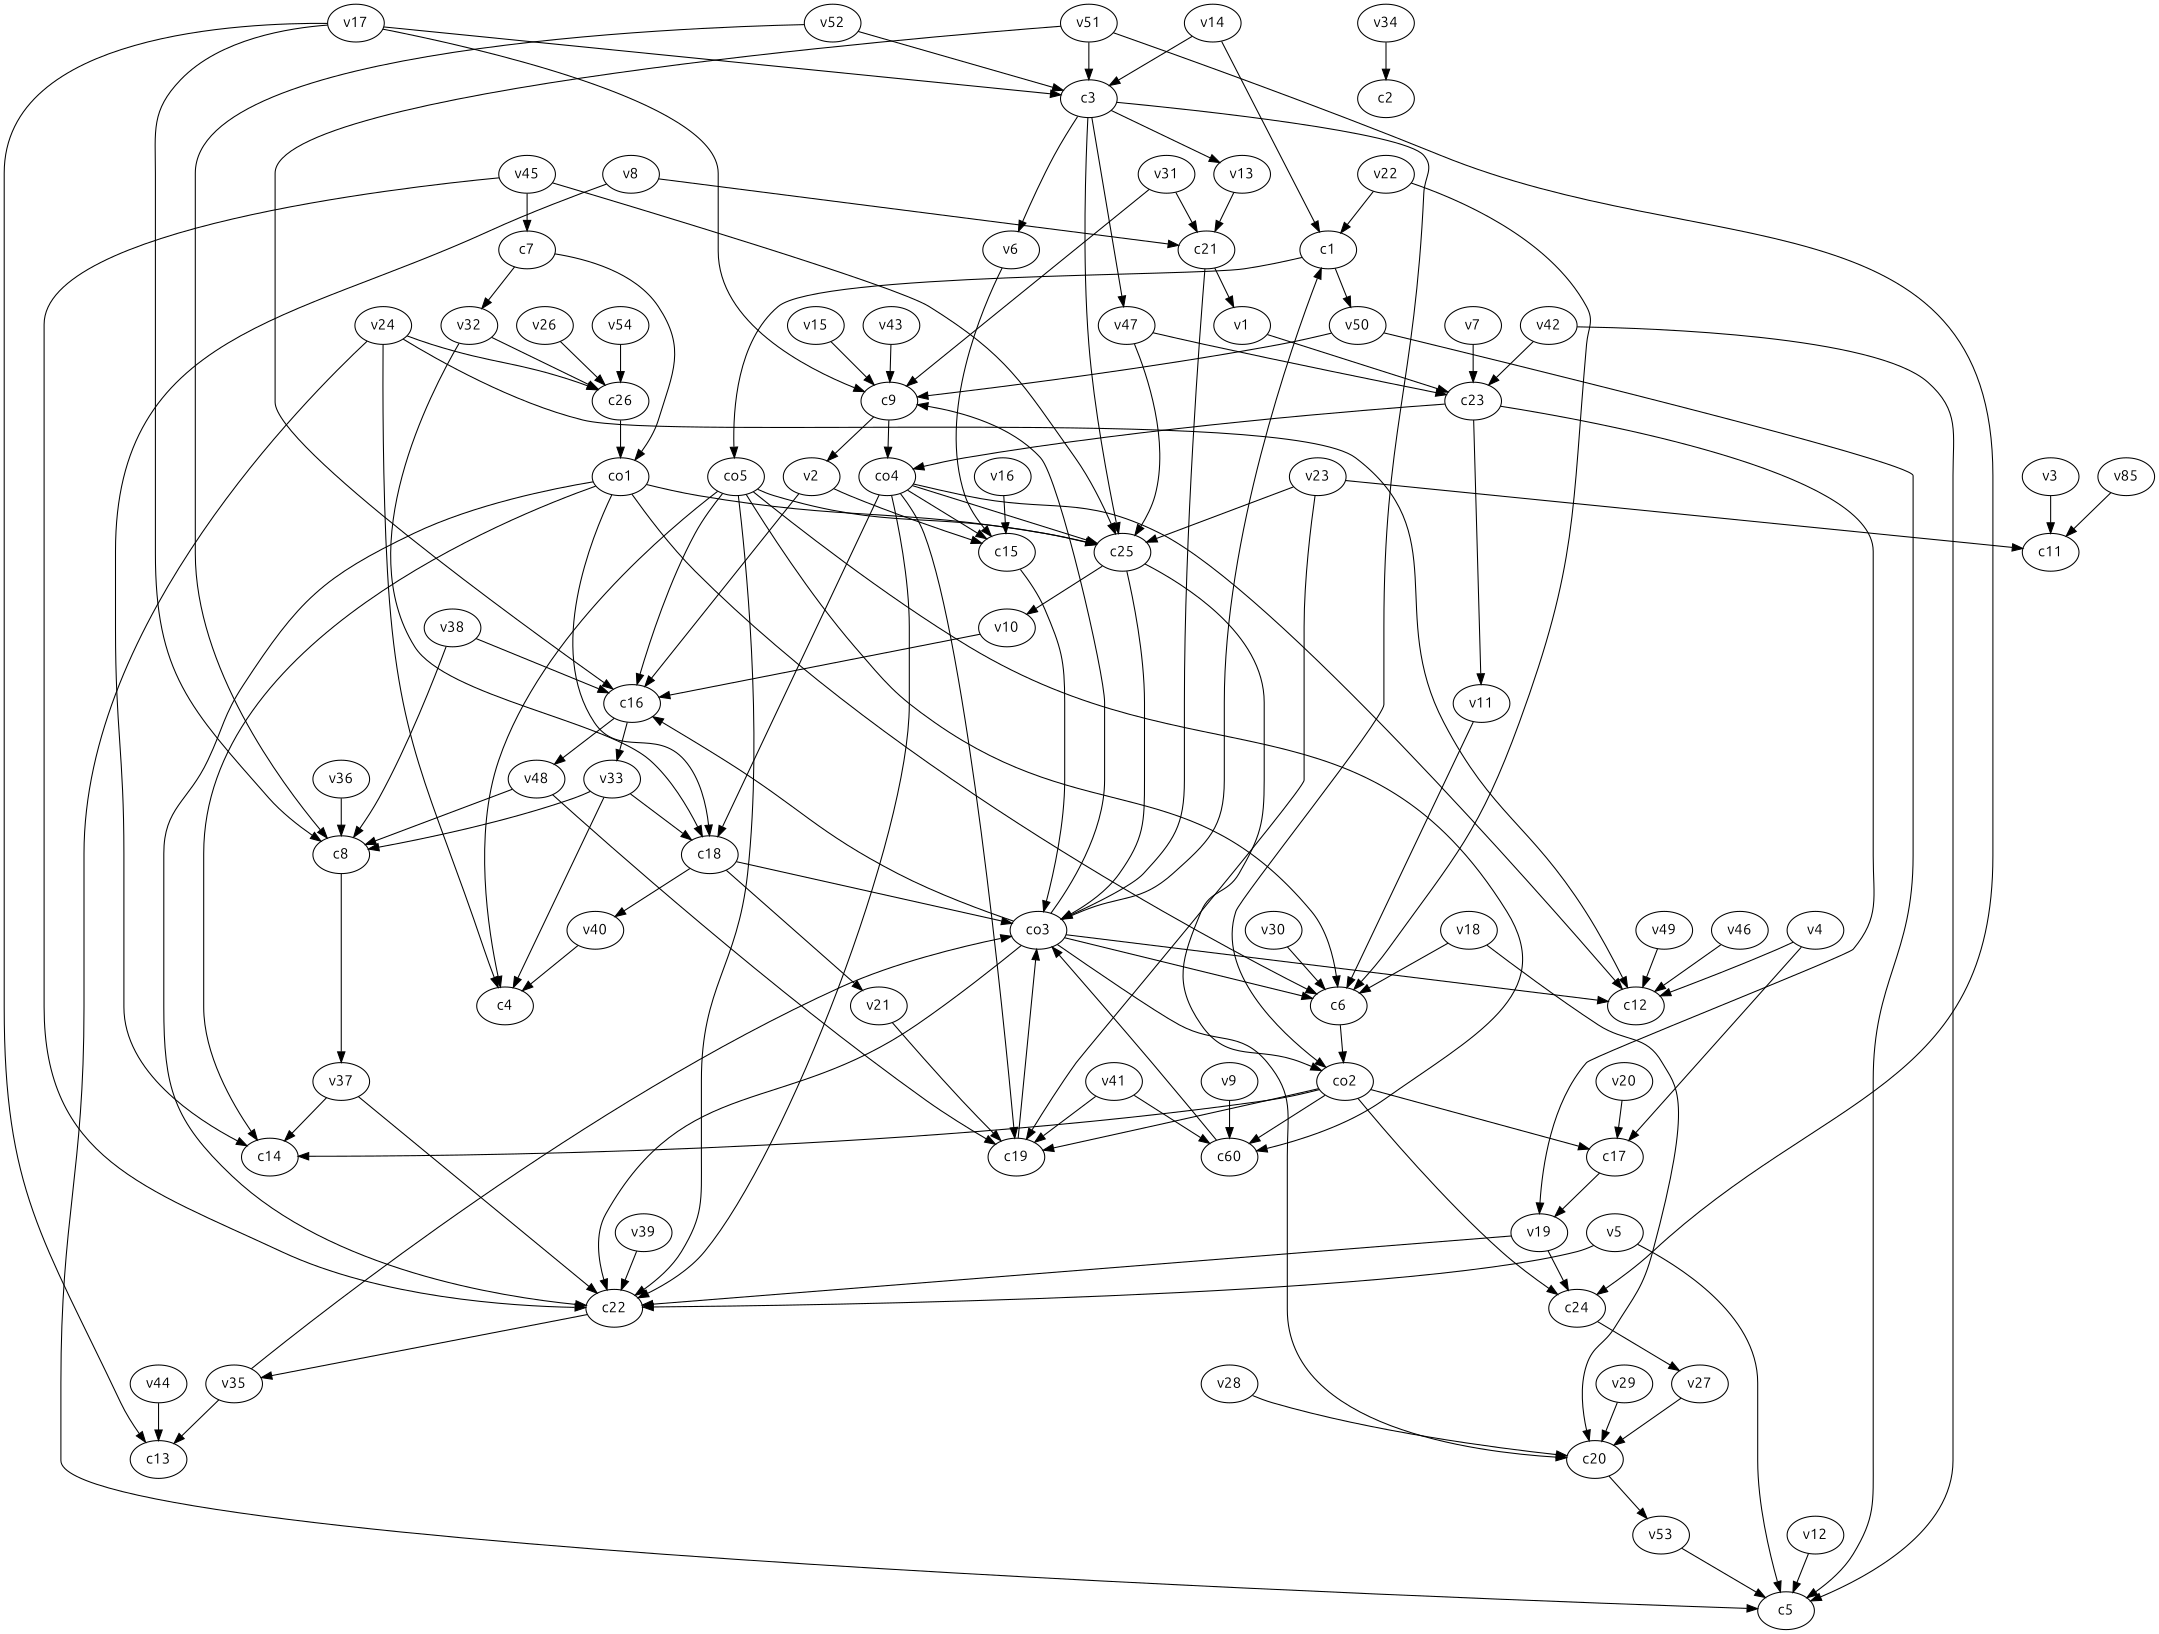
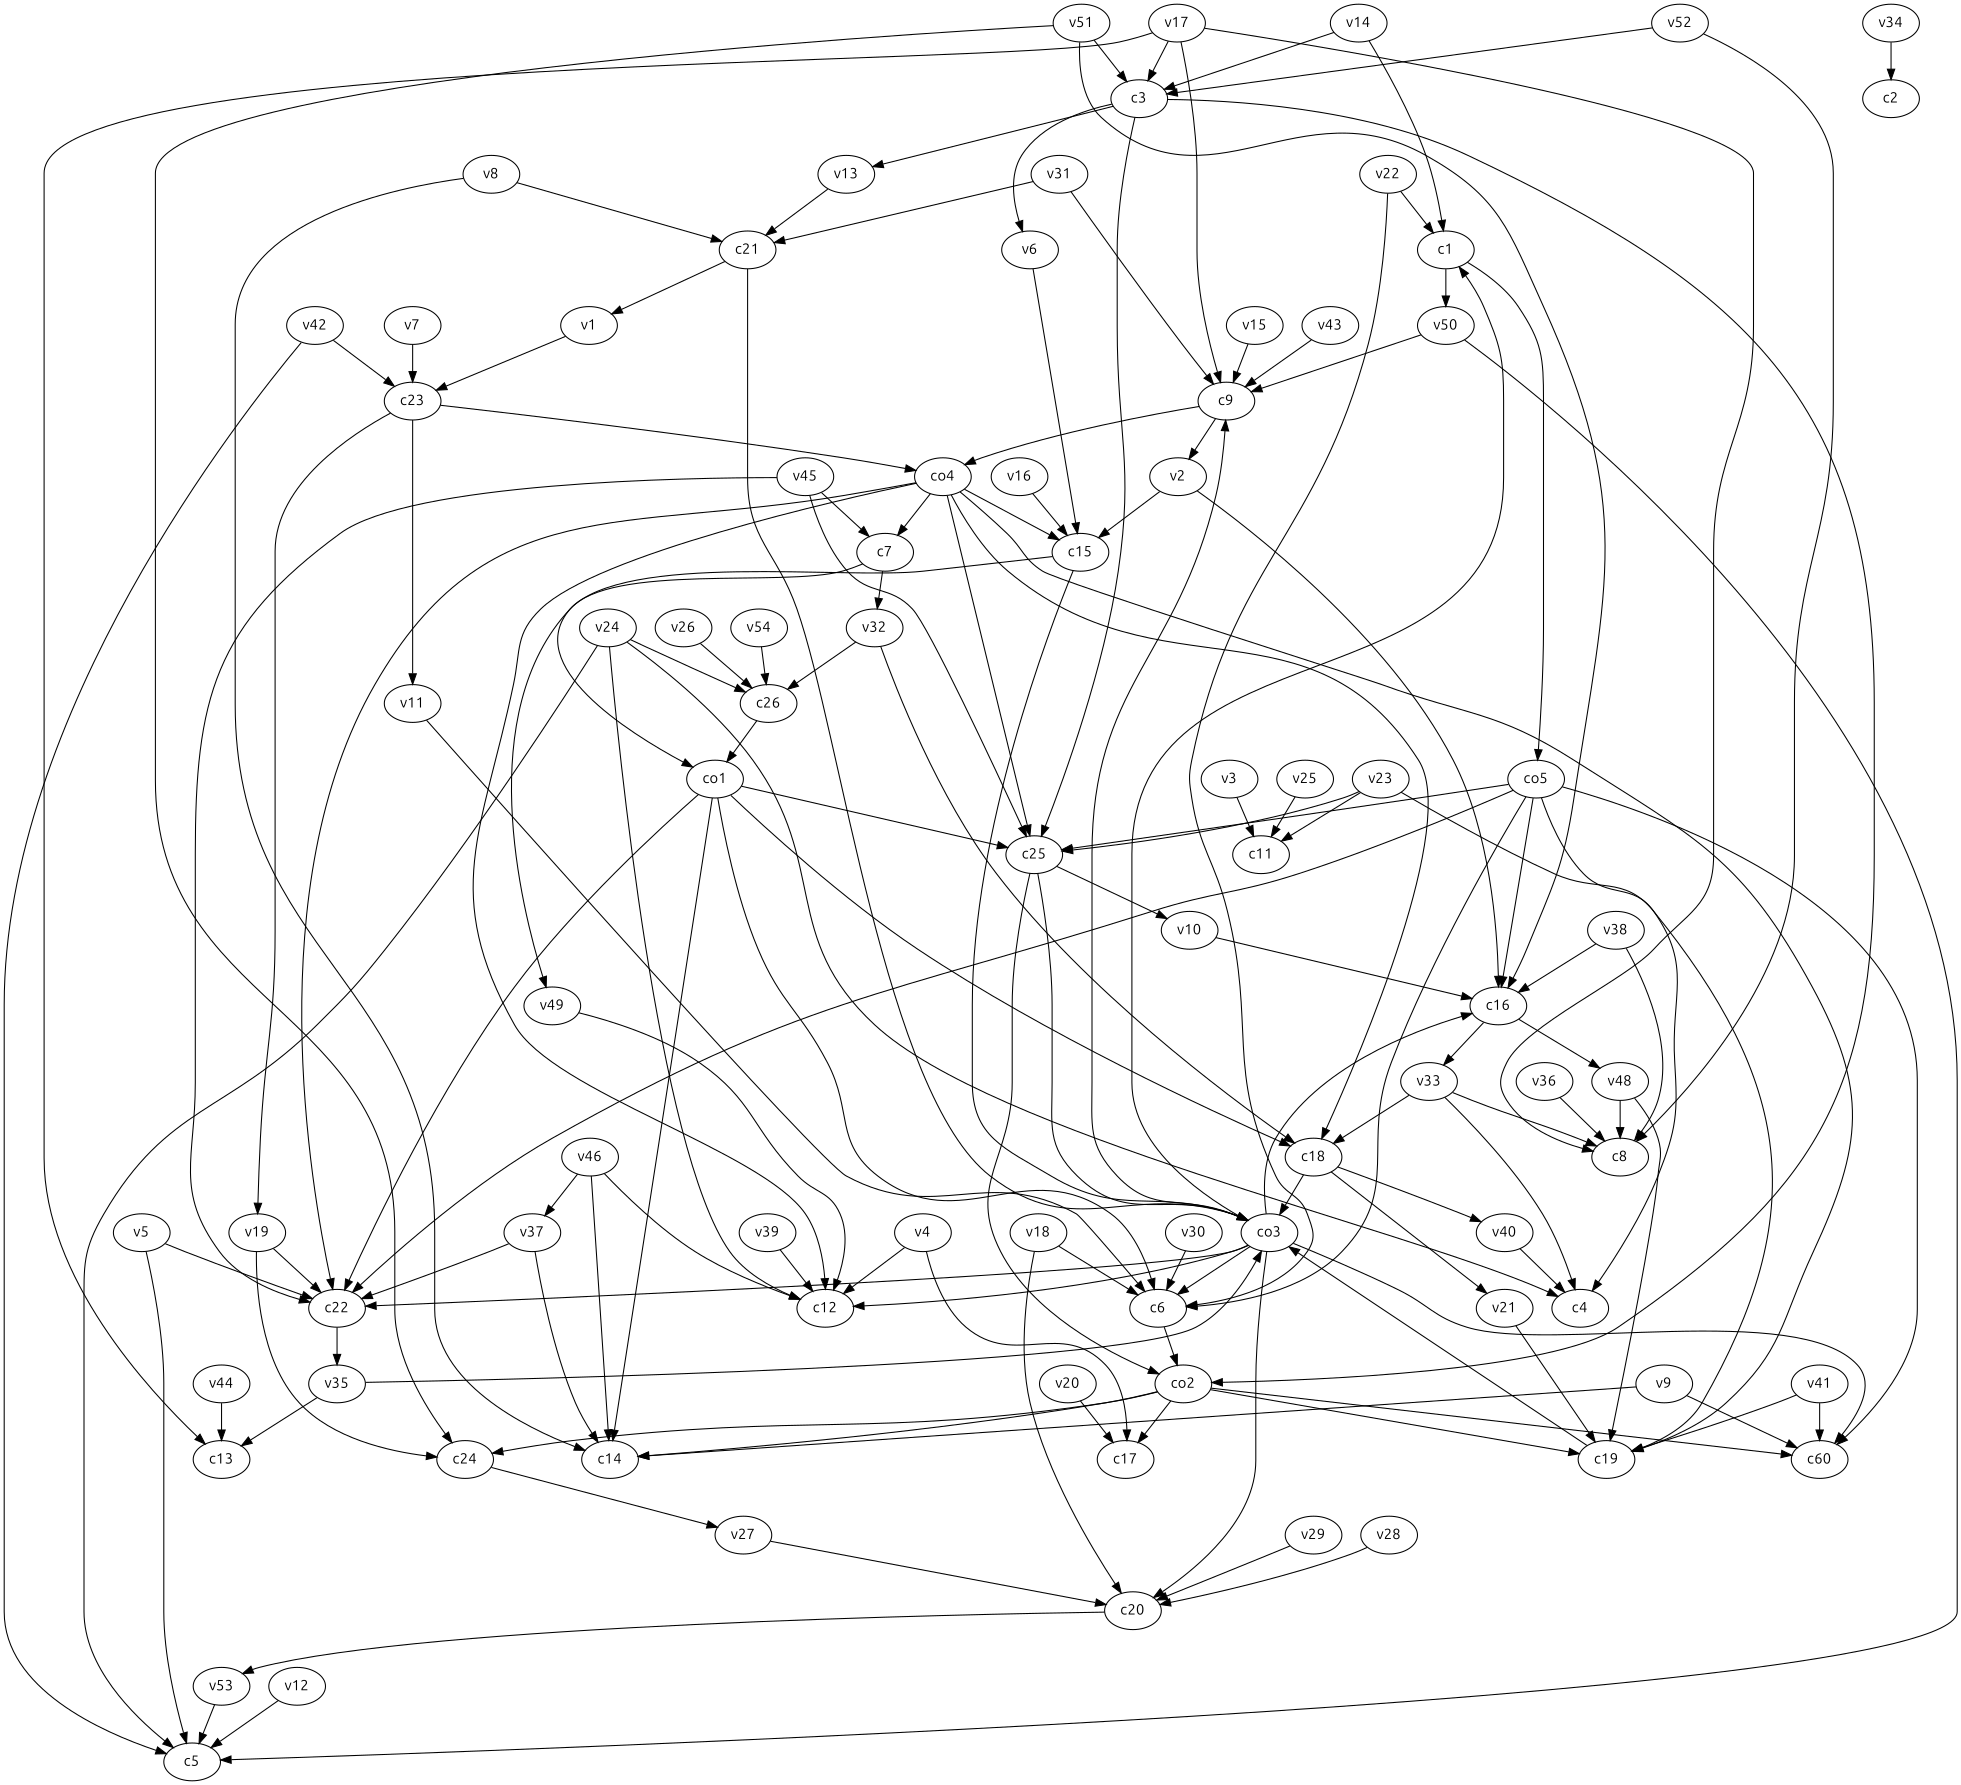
node "v47": removed
node "v85": label "v85" -> "v25"
edge "co4" -> "c7": added
edge "c15" -> "v49": added
edge "c8" -> "v37": now "v46" -> "v37"
edge "c60" -> "co3": reversed
edge "c17" -> "v19": removed
edge "v39" -> "c22": now "v39" -> "c12"
edge "v46" -> "c14": added
edge "v9" -> "c14": added
